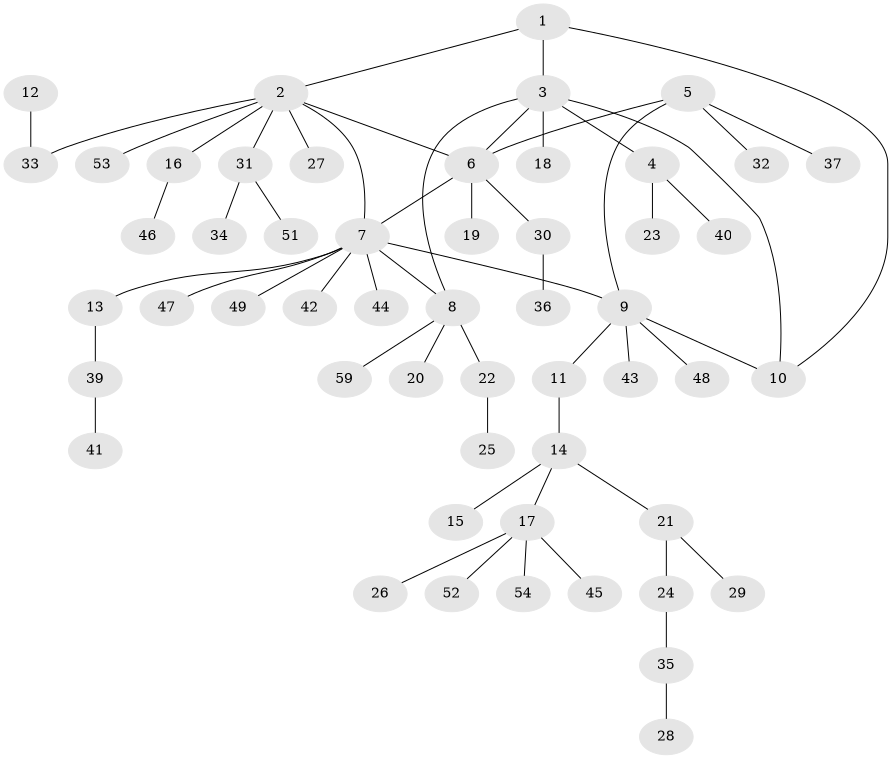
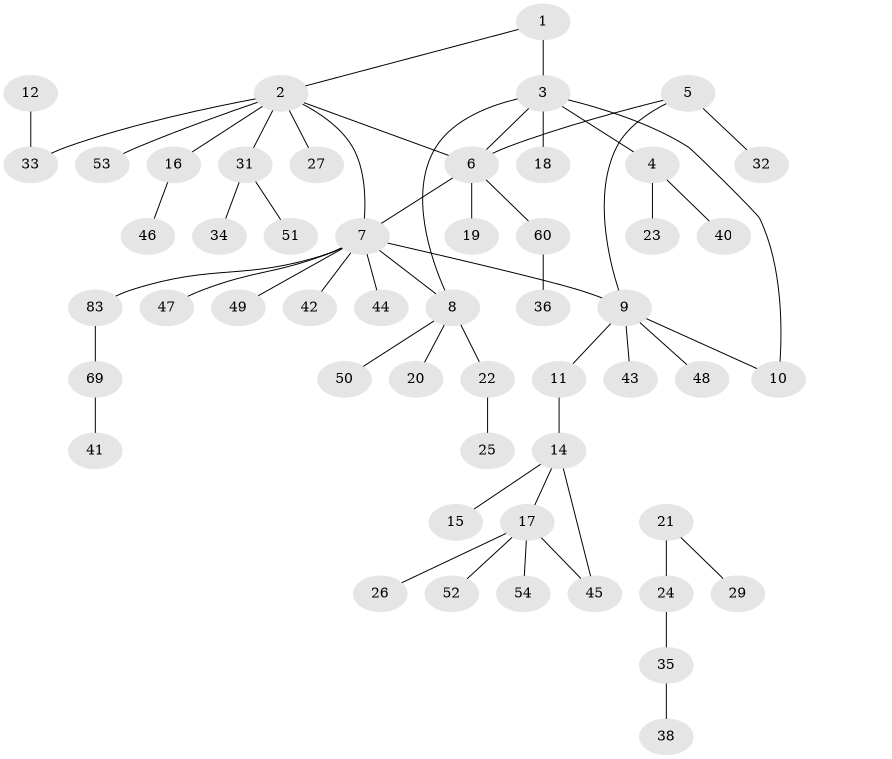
edge "1" -- "10": removed
node "37": removed
node "30": label "30" -> "60"
node "13": label "13" -> "83"
node "39": label "39" -> "69"
node "59": label "59" -> "50"
edge "14" -- "21": now "14" -- "45"
node "28": label "28" -> "38"
